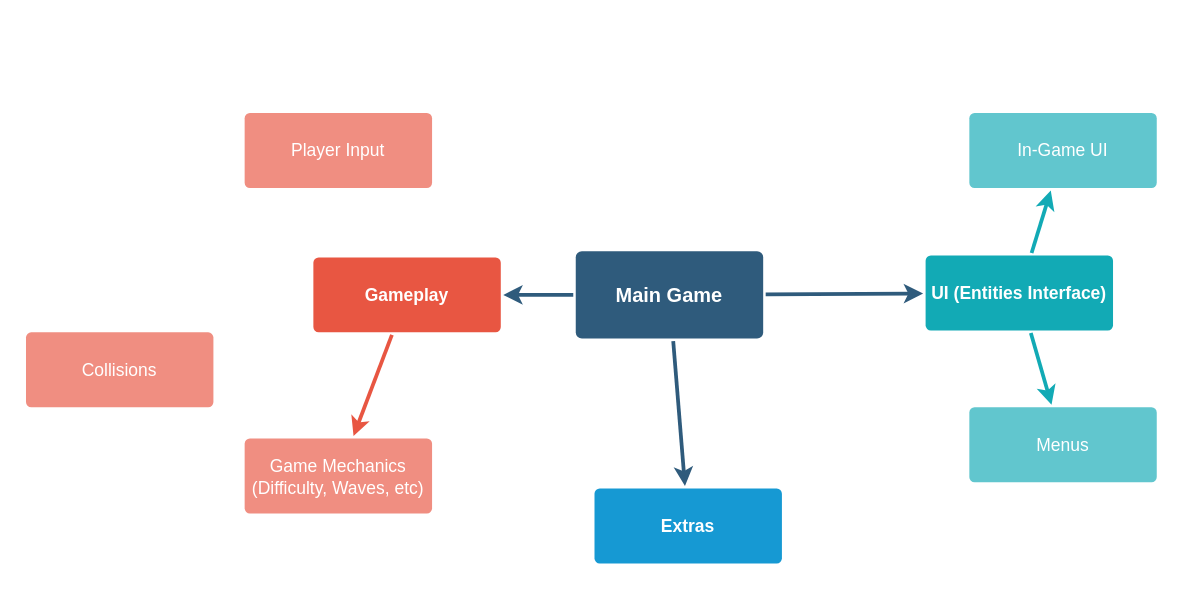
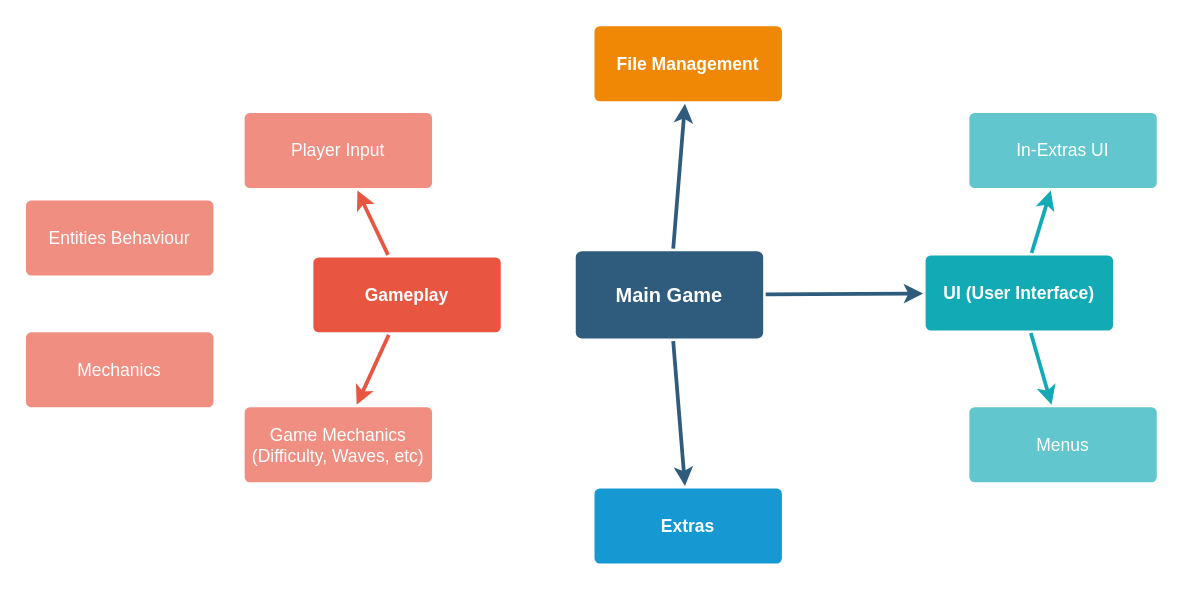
node "File Management": added
node "In-Game UI": label "In-Game UI" -> "In-Extras UI"
edge "Main Game" -> "File Management": added
edge "Gameplay" -> "Player Input": added
node "Entities Behaviour": added
node "UI (Entities Interface)": label "UI (Entities Interface)" -> "UI (User Interface)"
edge "Main Game" -> "Gameplay": removed
node "Collisions": label "Collisions" -> "Mechanics"
node "Game Mechanics (Difficulty, Waves, etc)": moved (338, 476) -> (338, 445)
